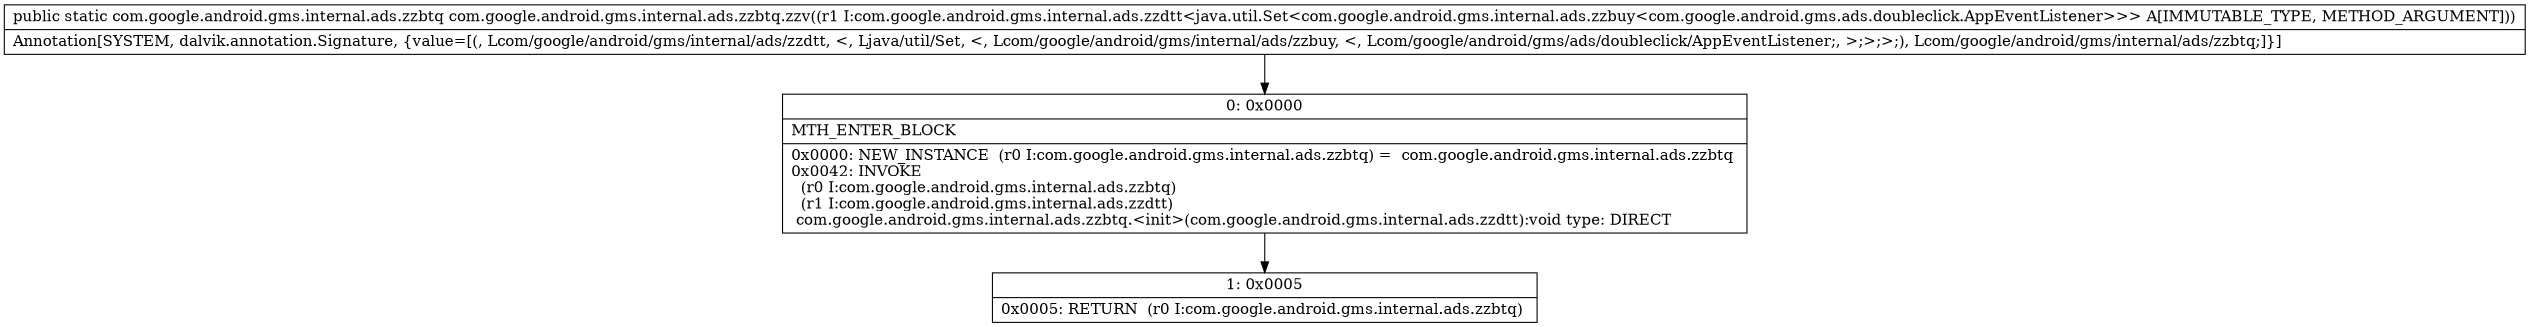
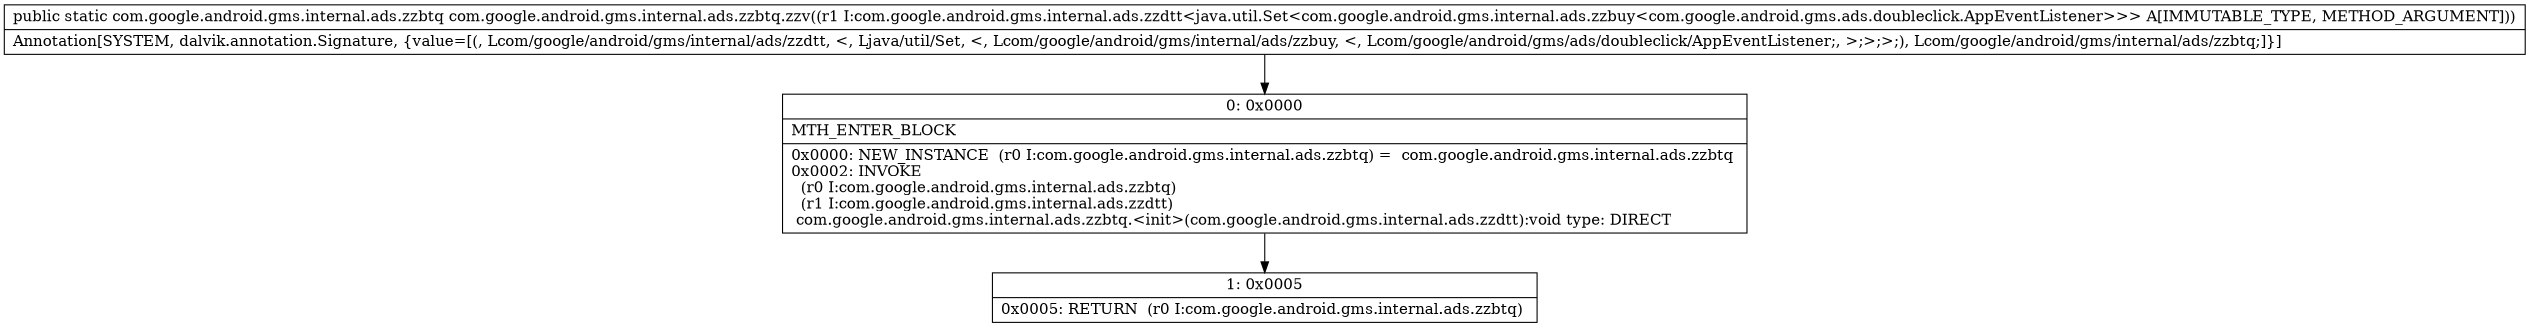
node "0: 0x0000": text "0x0042: INVOKE" -> "0x0002: INVOKE"
